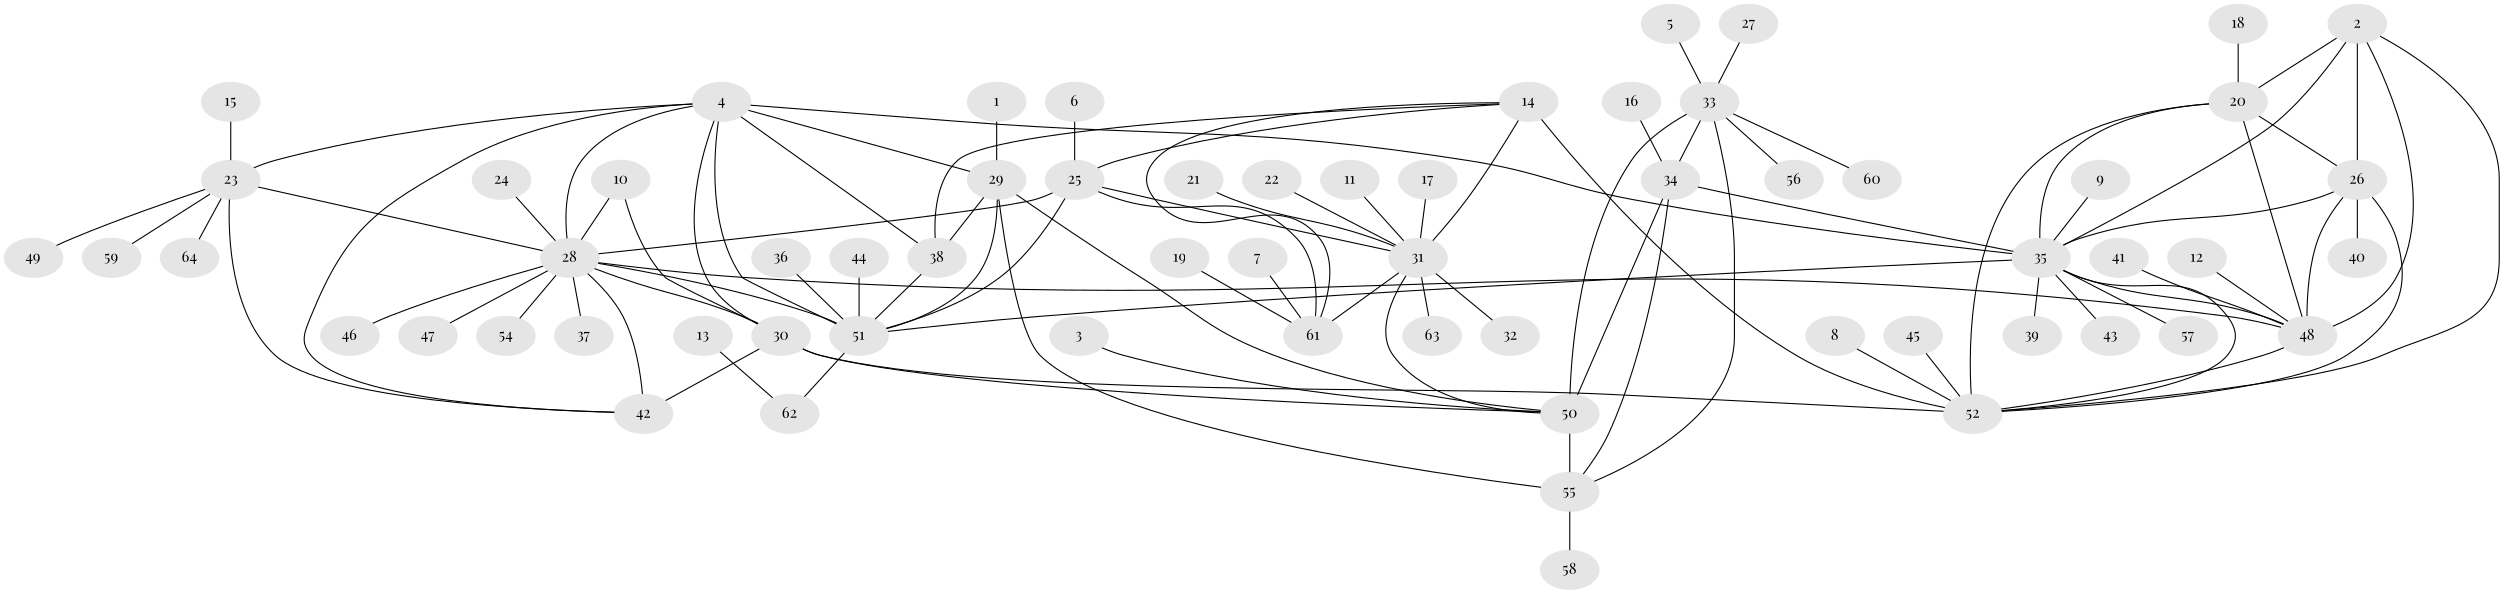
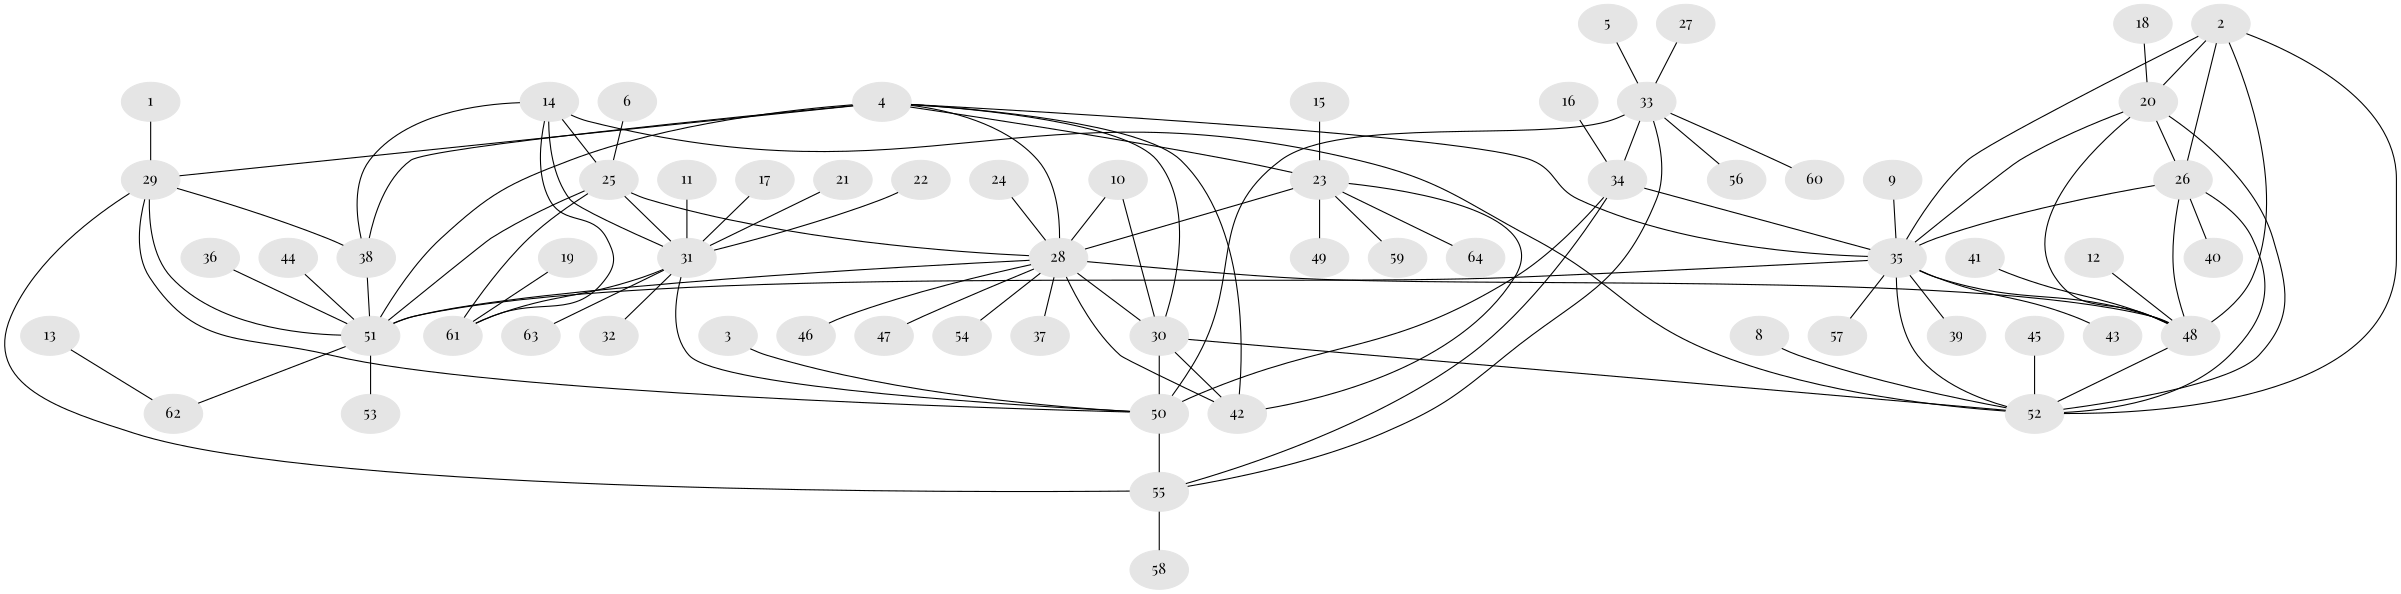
node "7": removed
node "53": added
